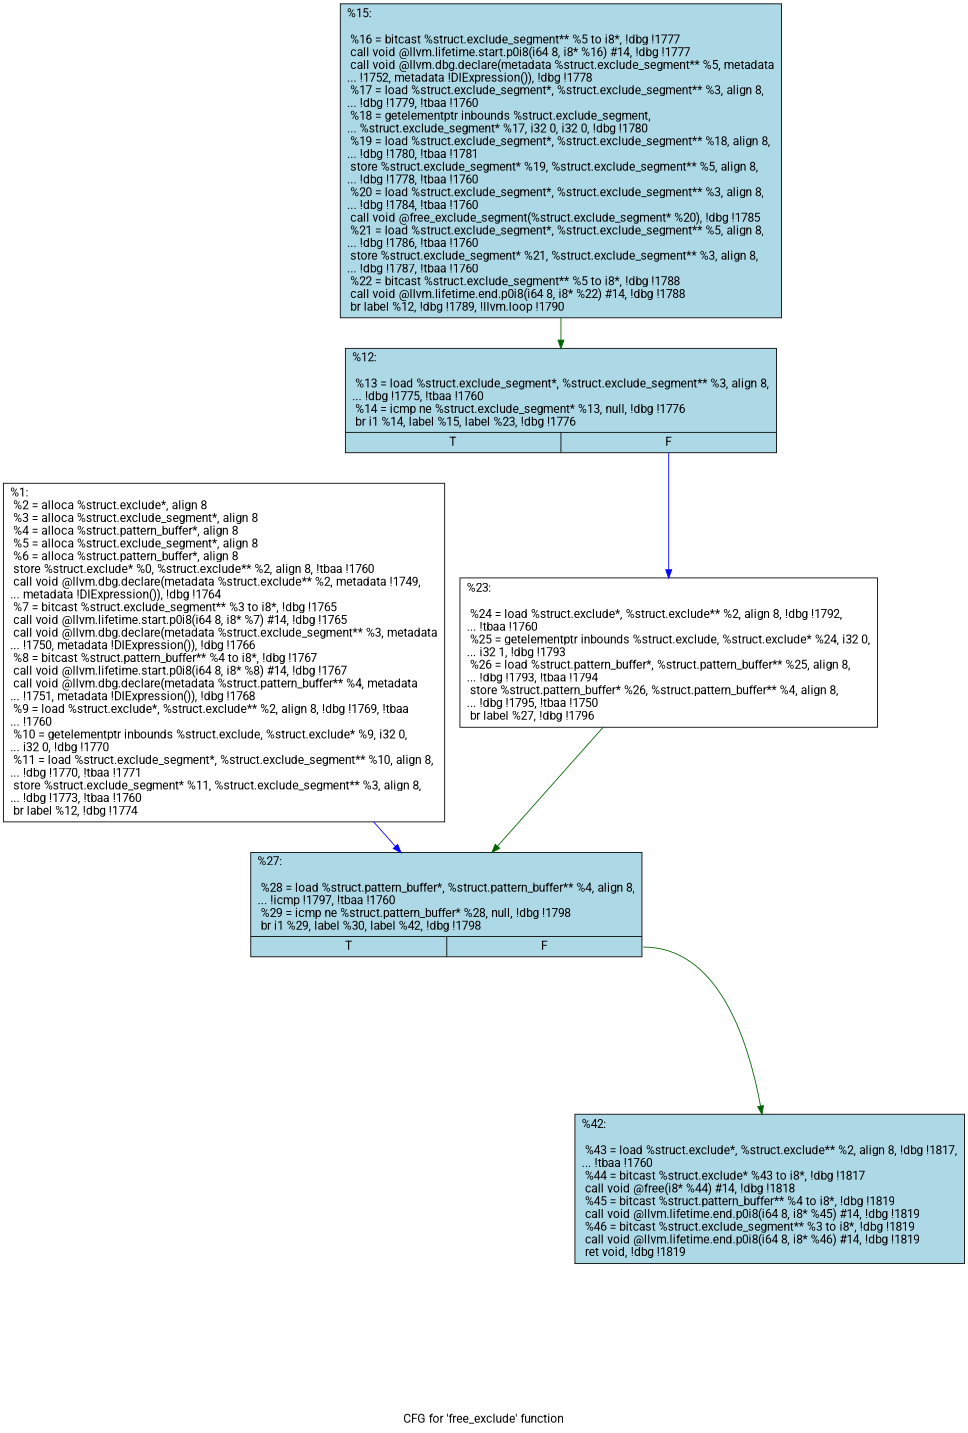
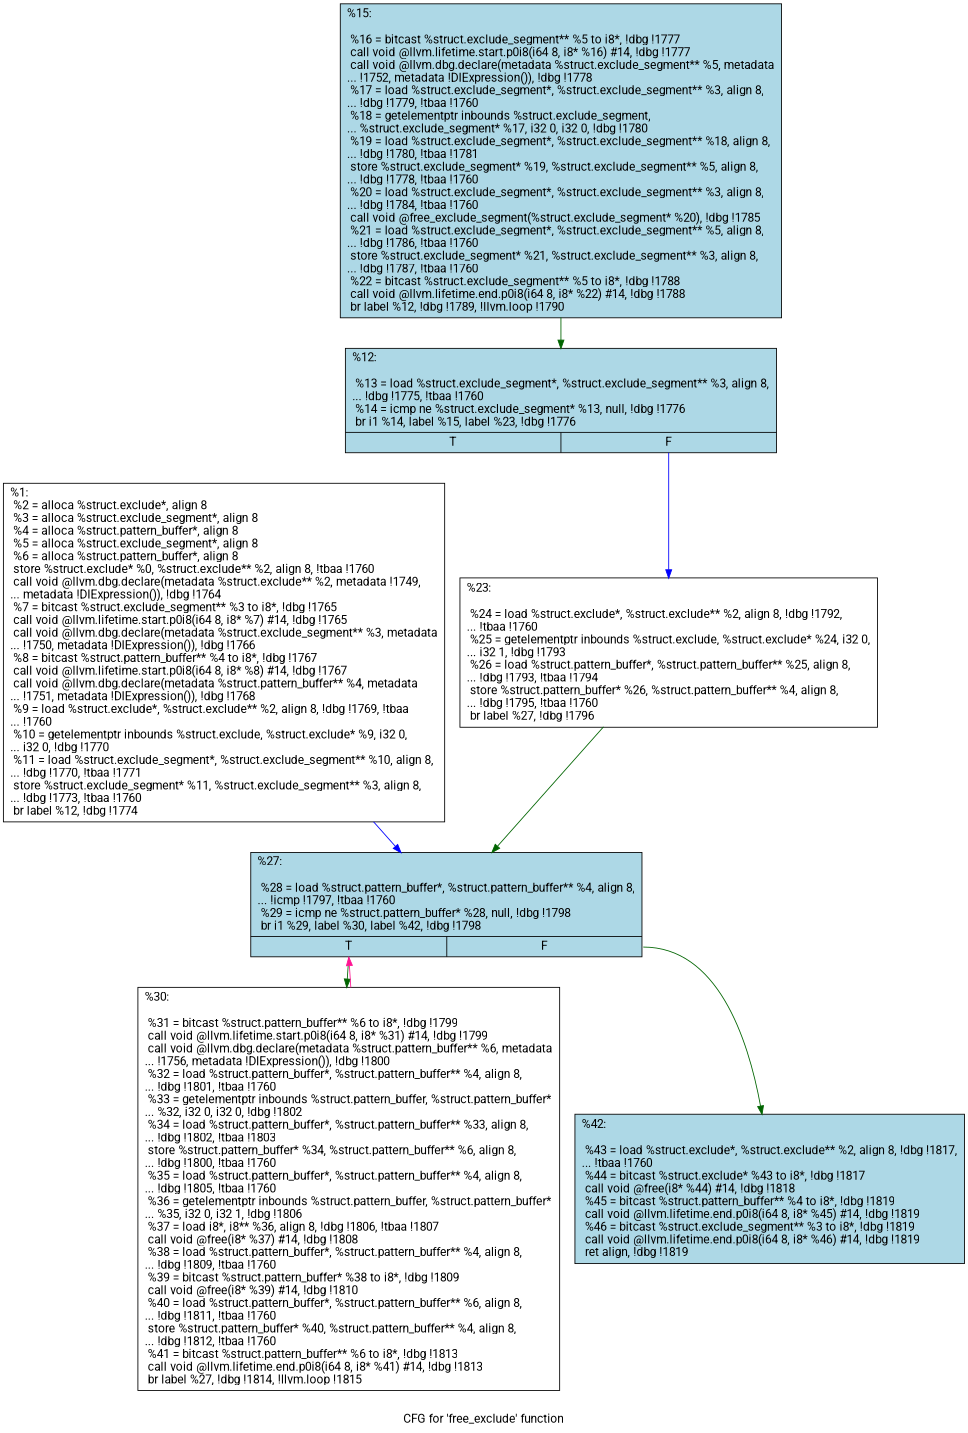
node "%23:": text "... !dbg !1795, !tbaa !1750" -> "... !dbg !1795, !tbaa !1760"
node "%30:": added
node "%42:": text "ret void, !dbg !1819" -> "ret align, !dbg !1819"
